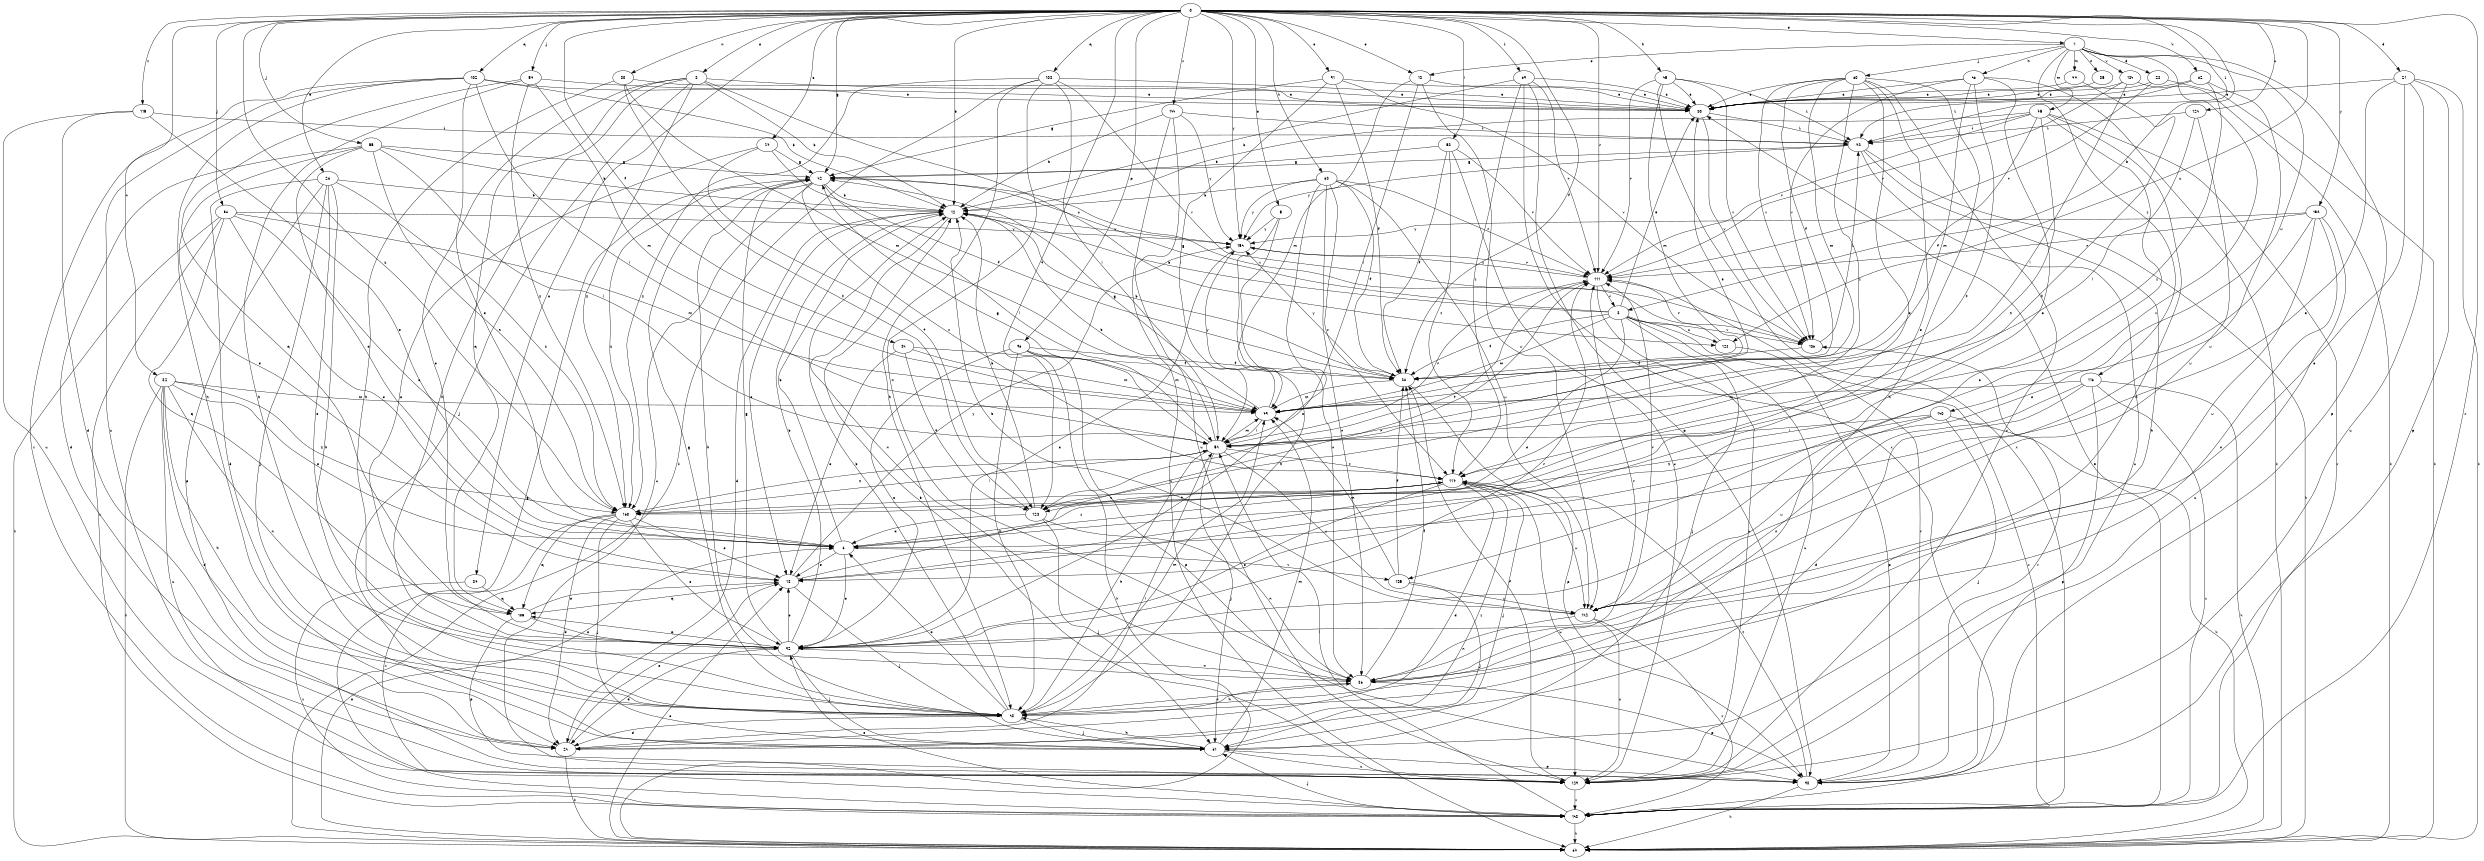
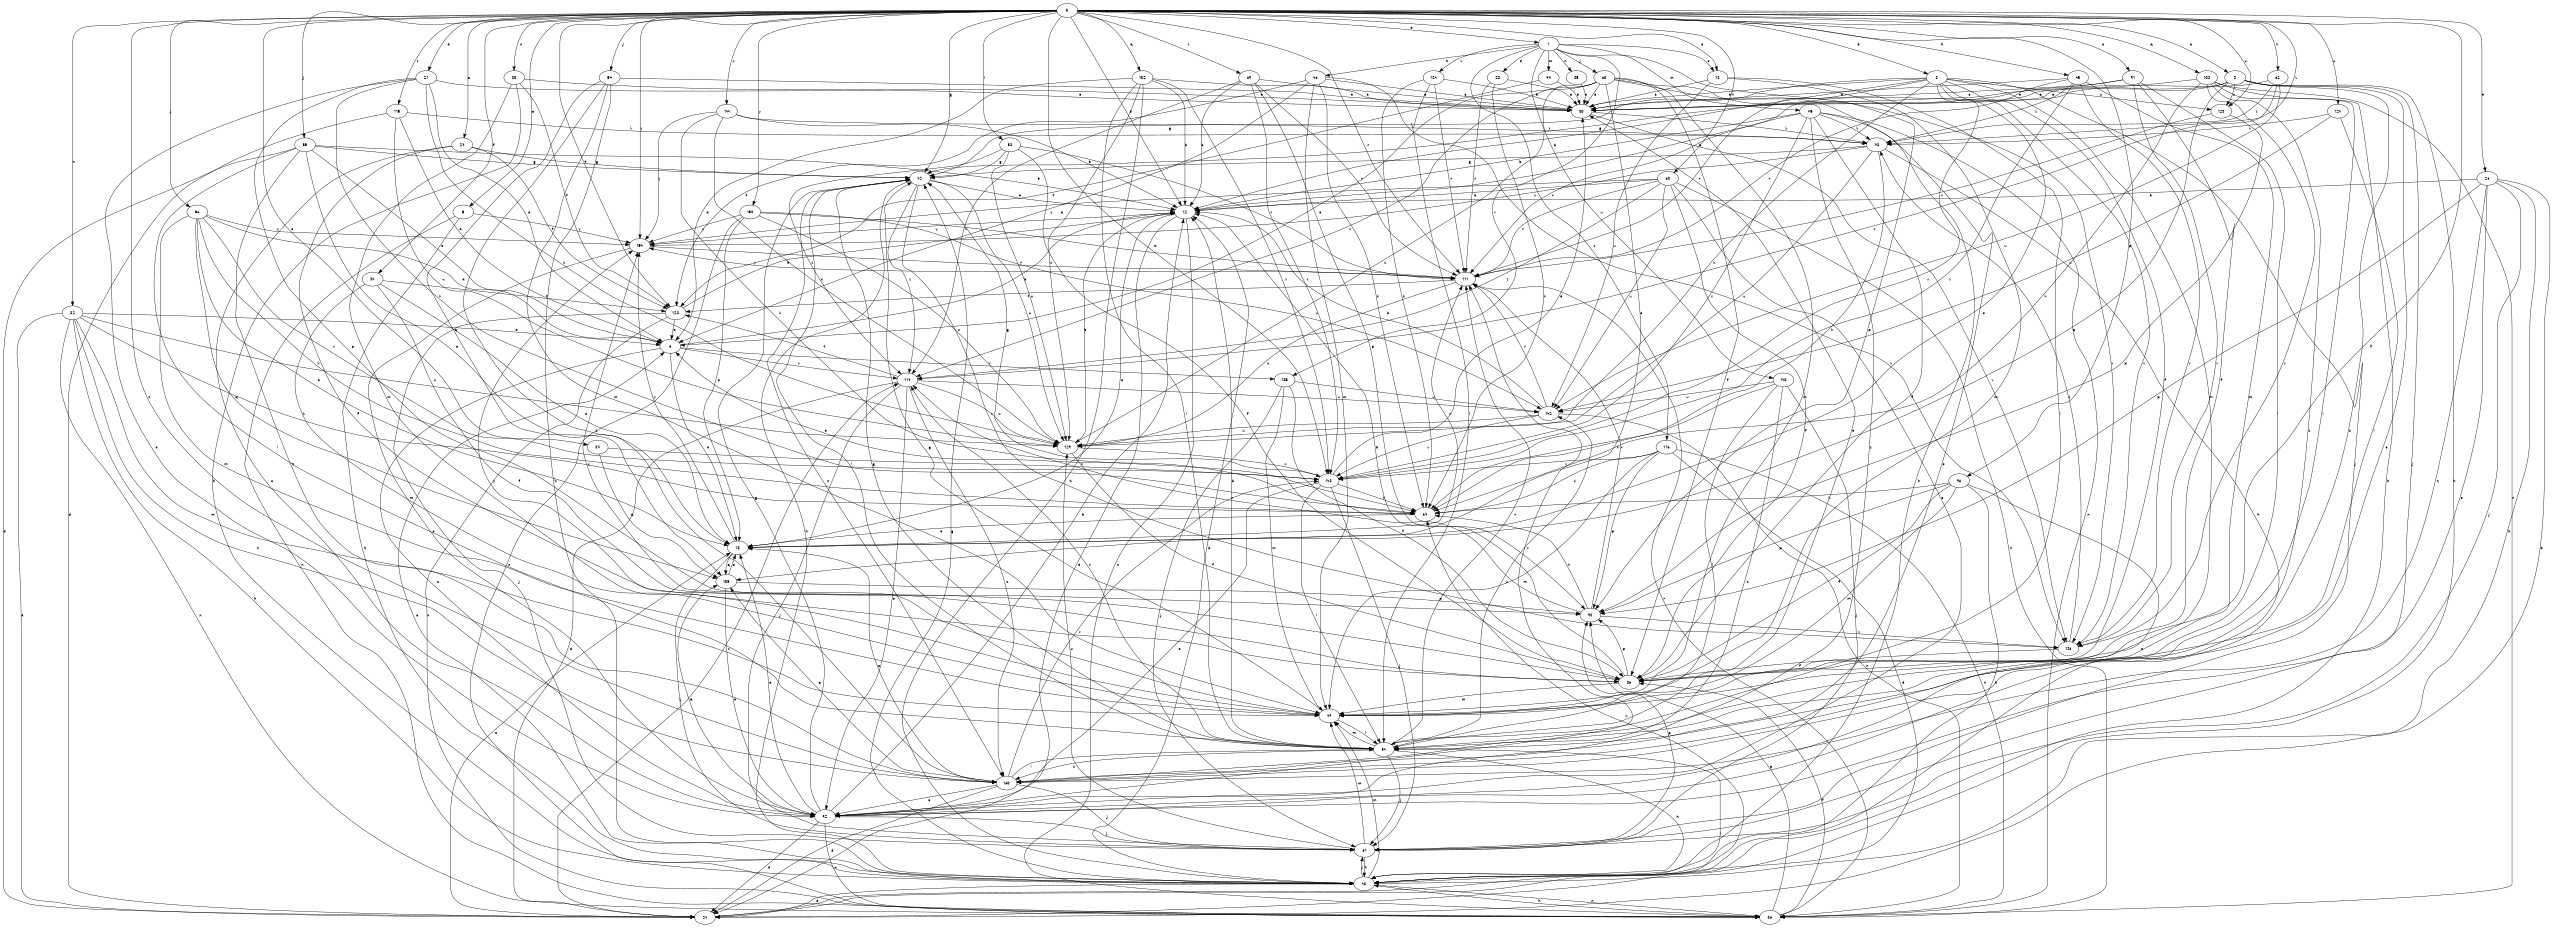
edge "111" -> "8": reversed
